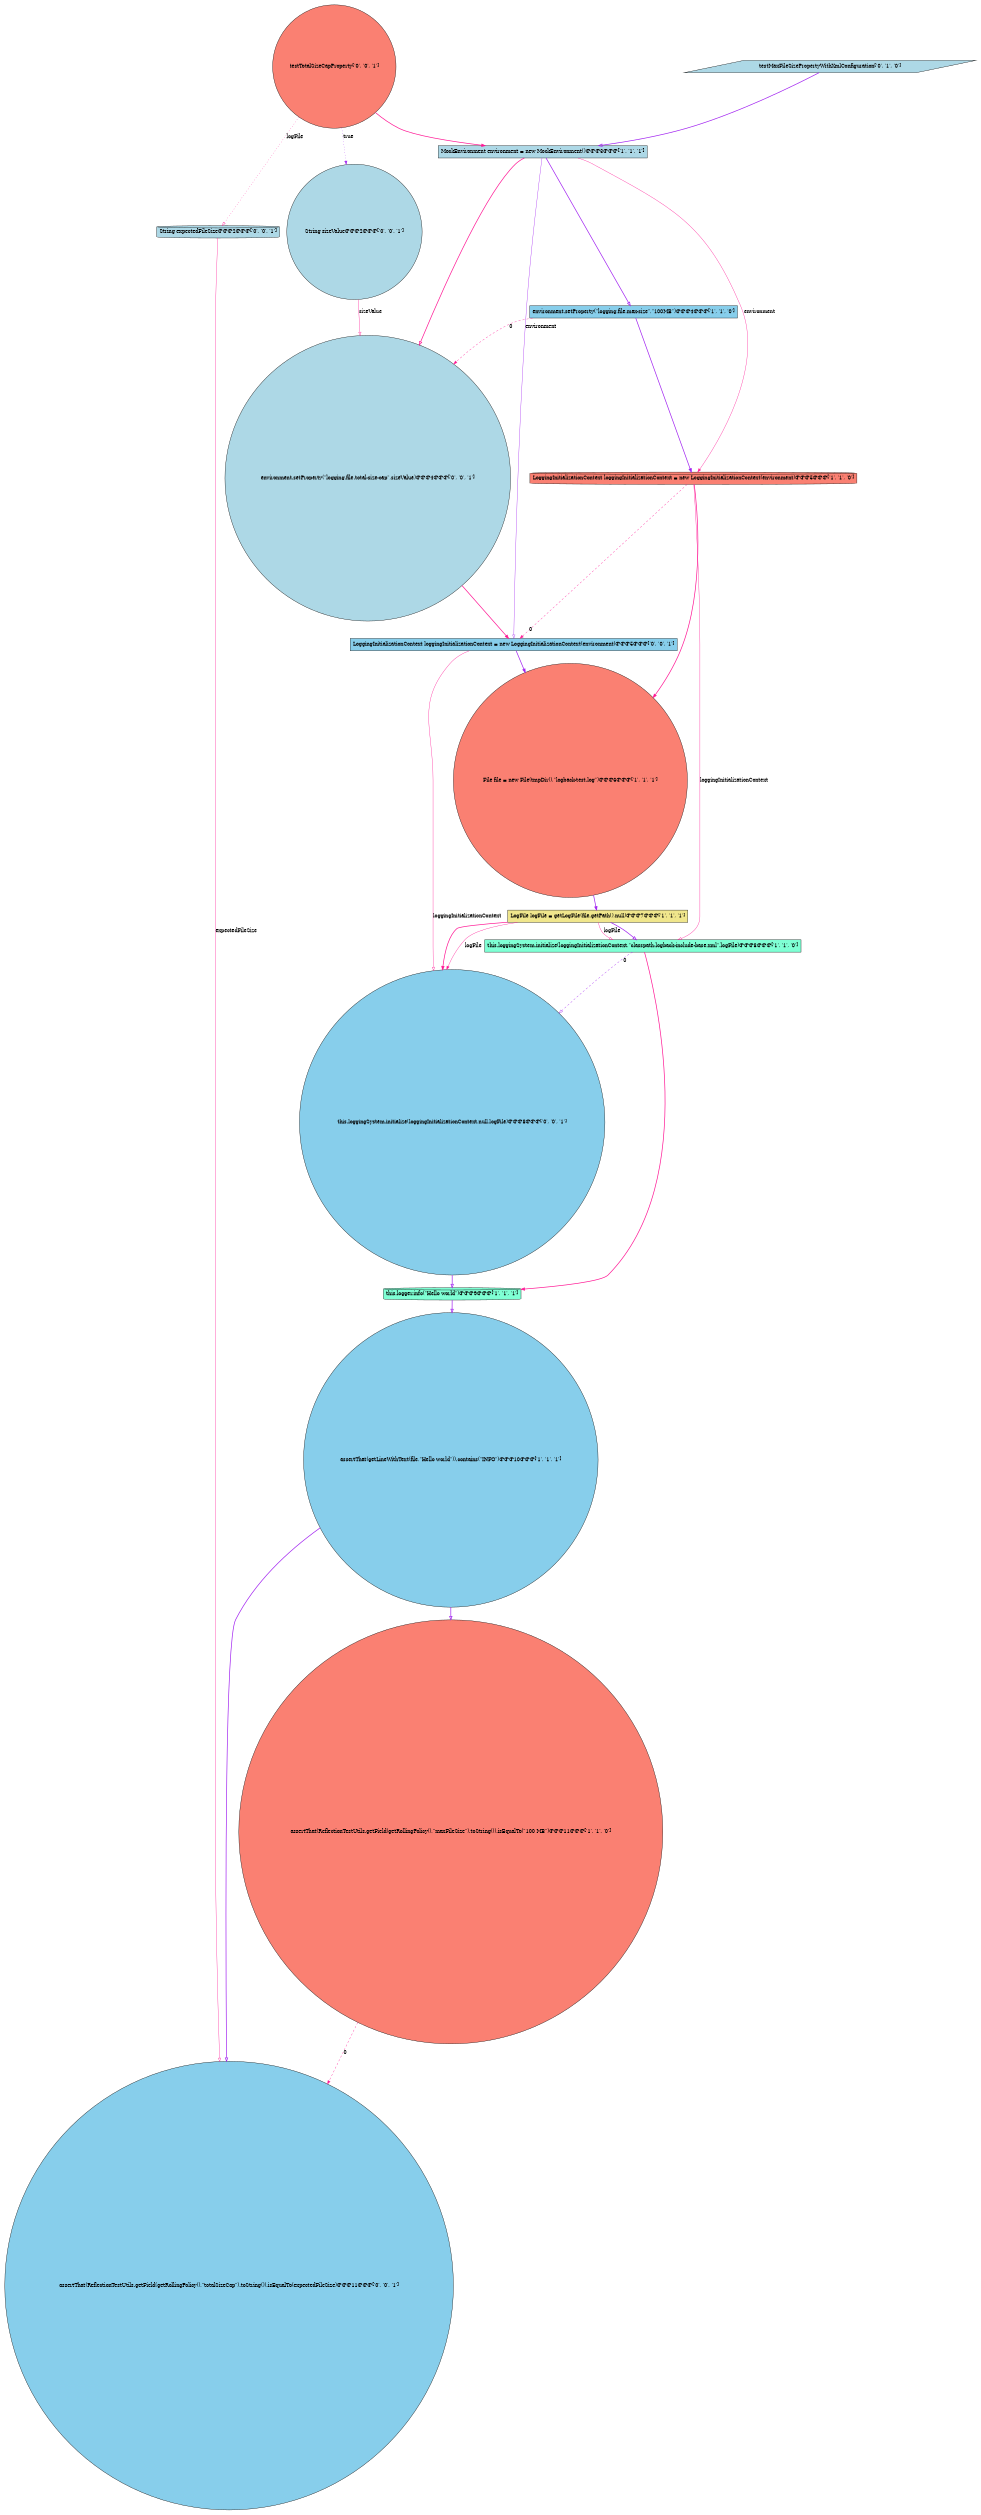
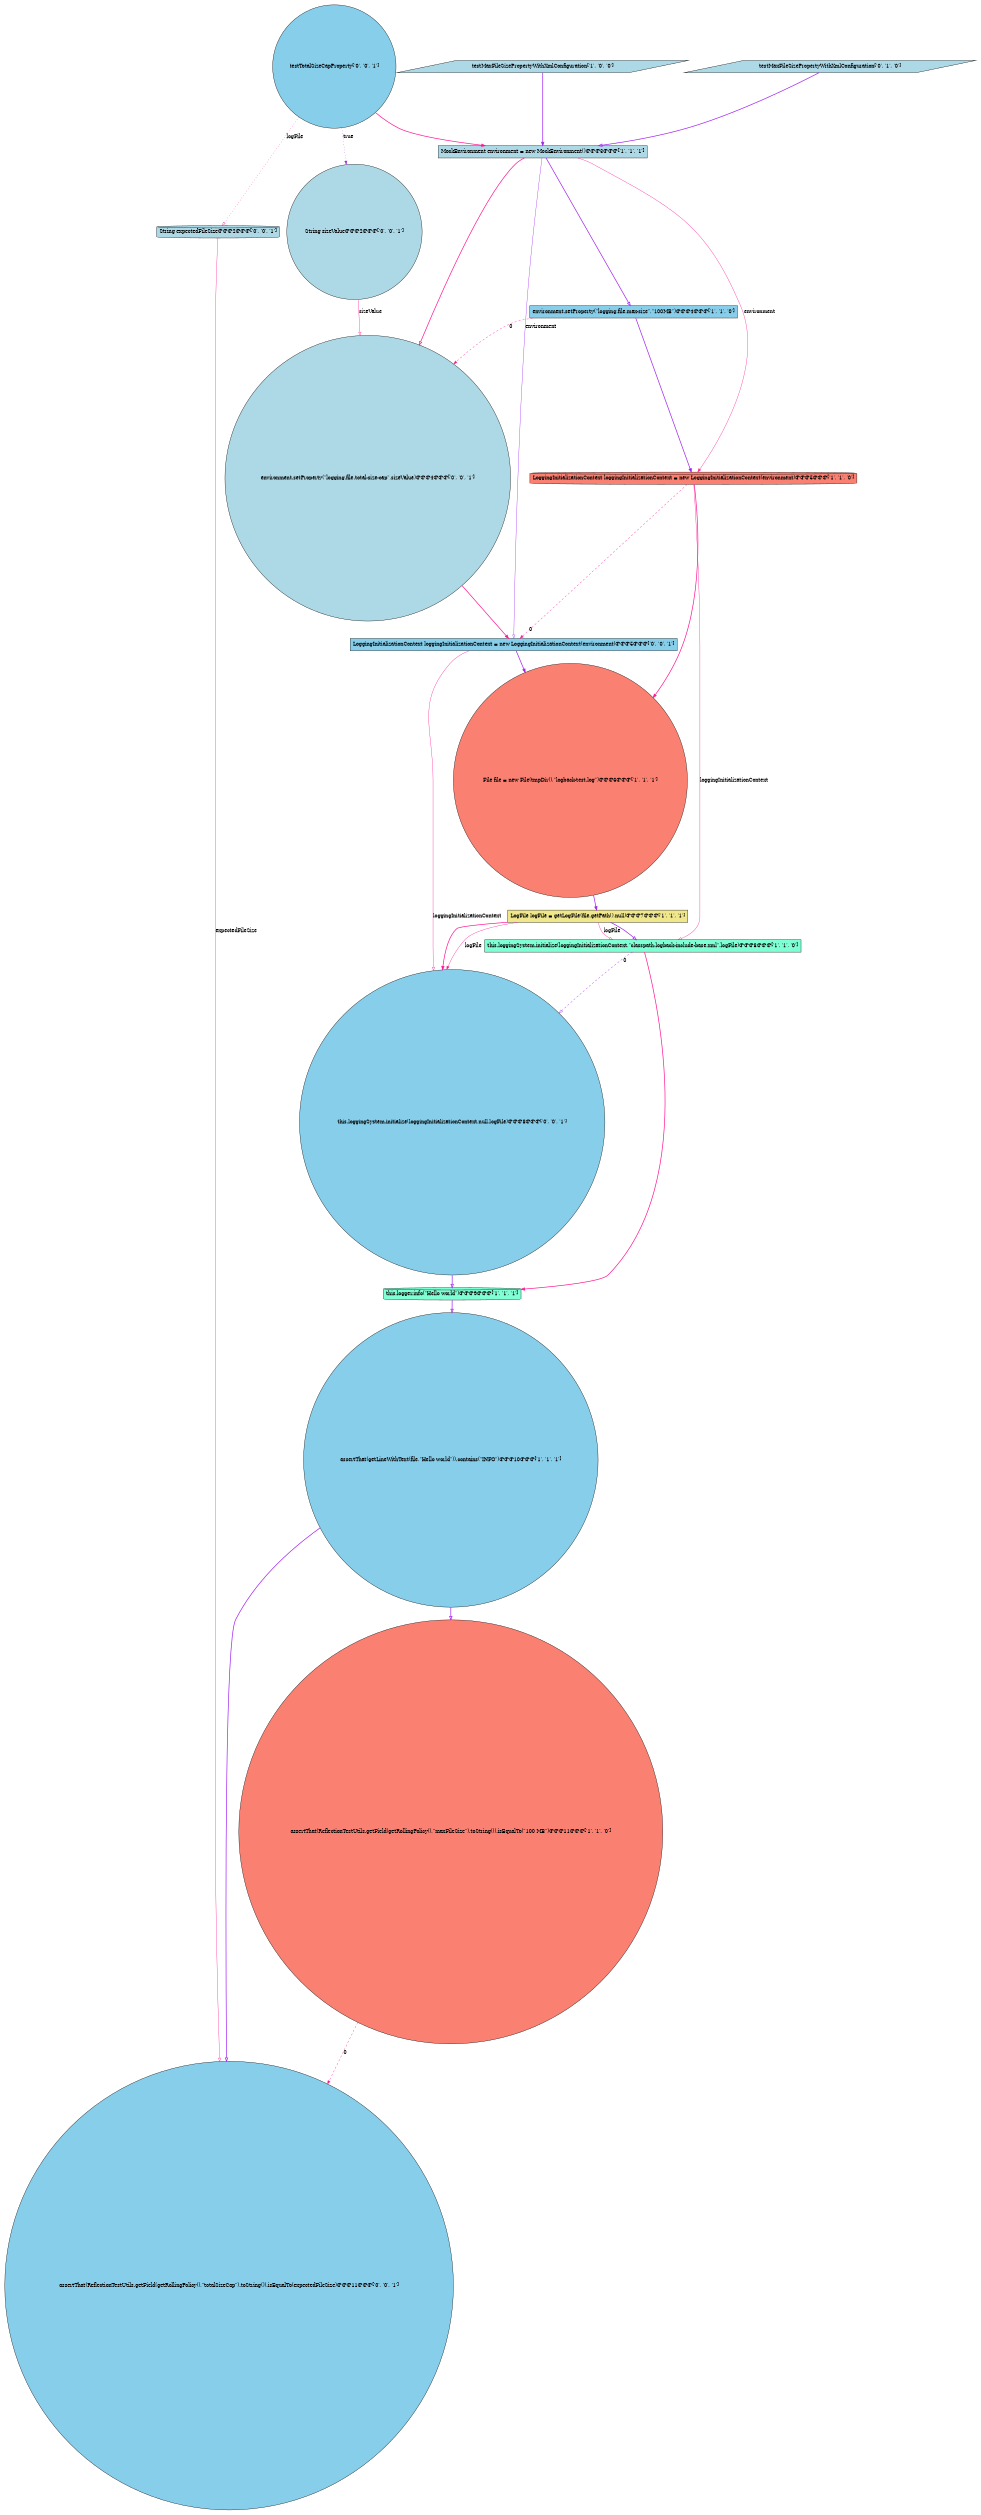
node "testTotalSizeCapProperty['0', '0', '1']": fillcolor salmon -> skyblue
node "testMaxFileSizePropertyWithXmlConfiguration['1', '0', '0']": added
